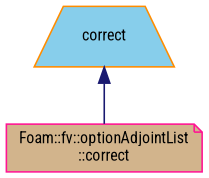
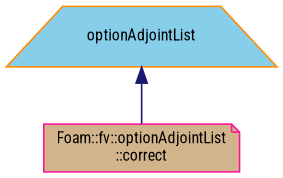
node "correct": label "correct" -> "optionAdjointList"
